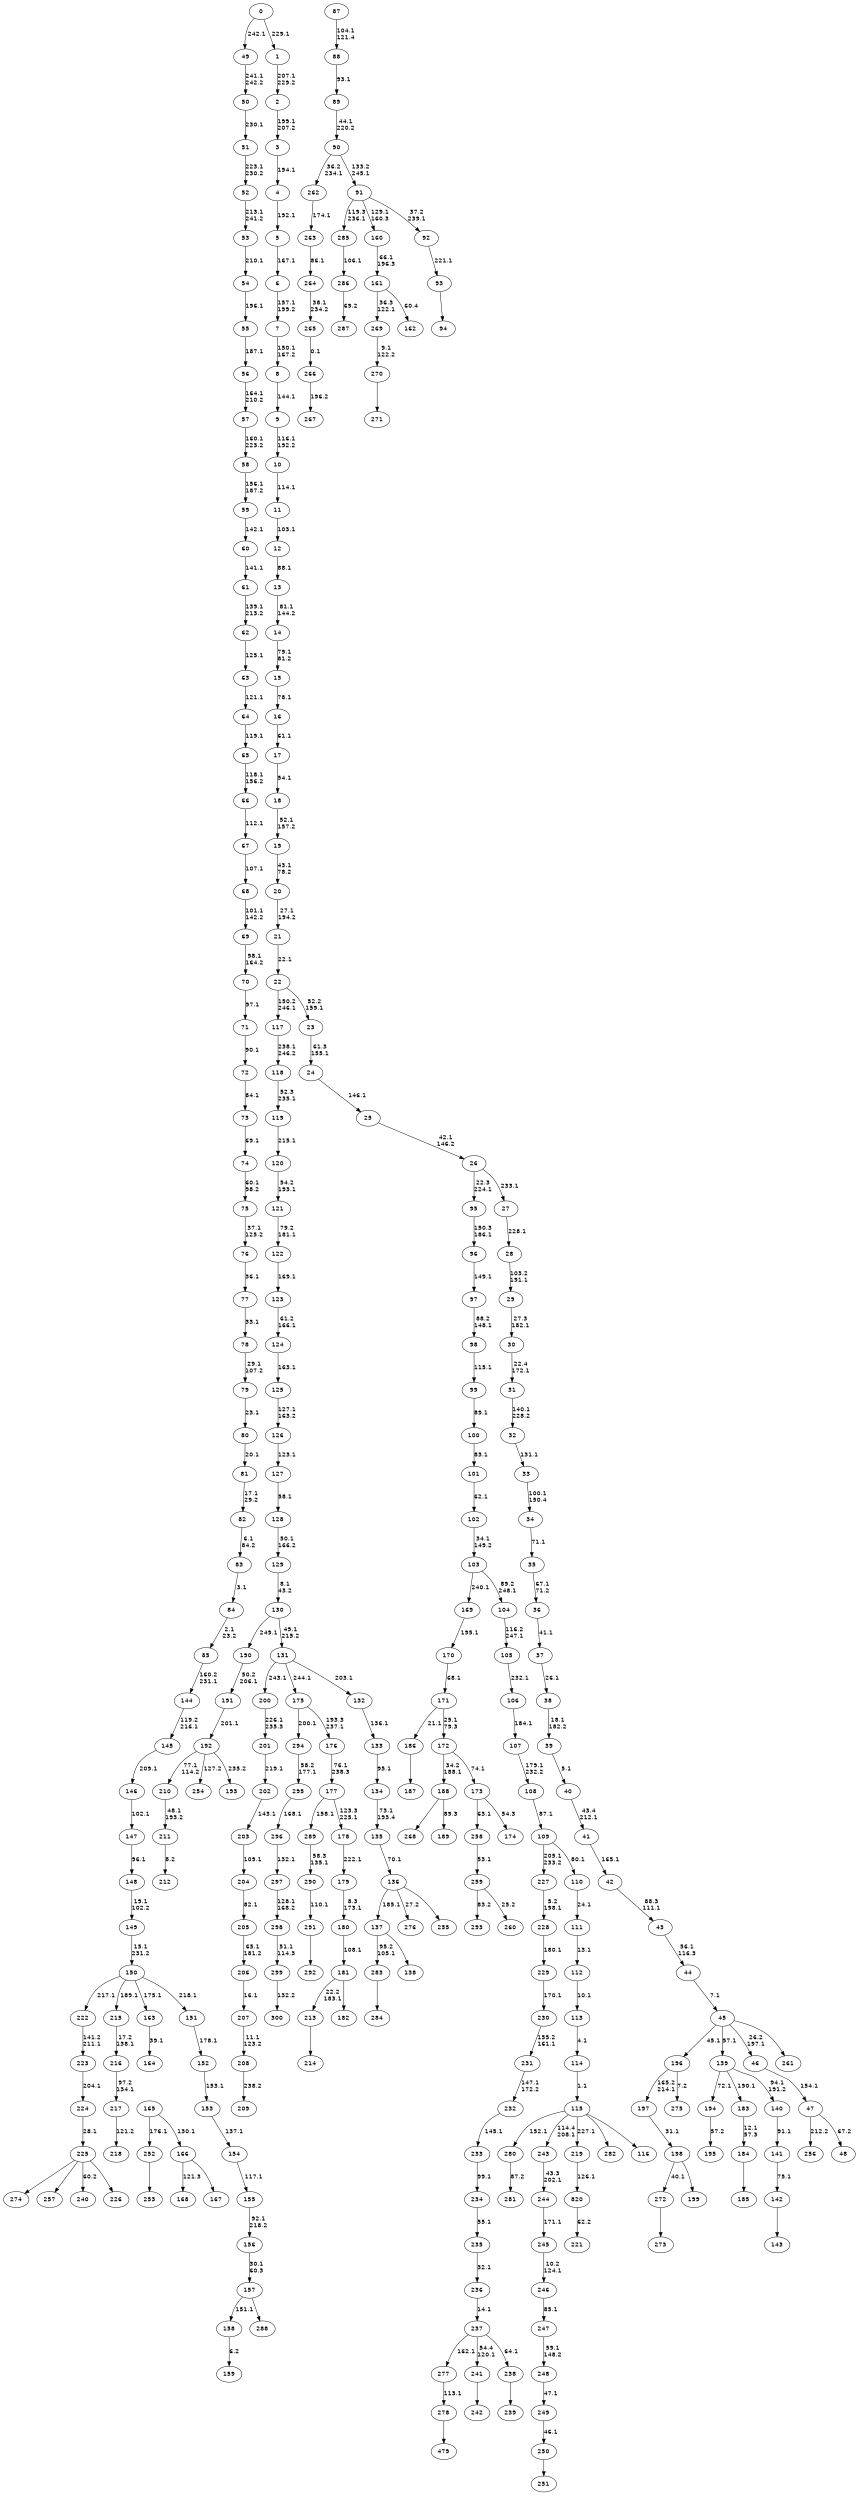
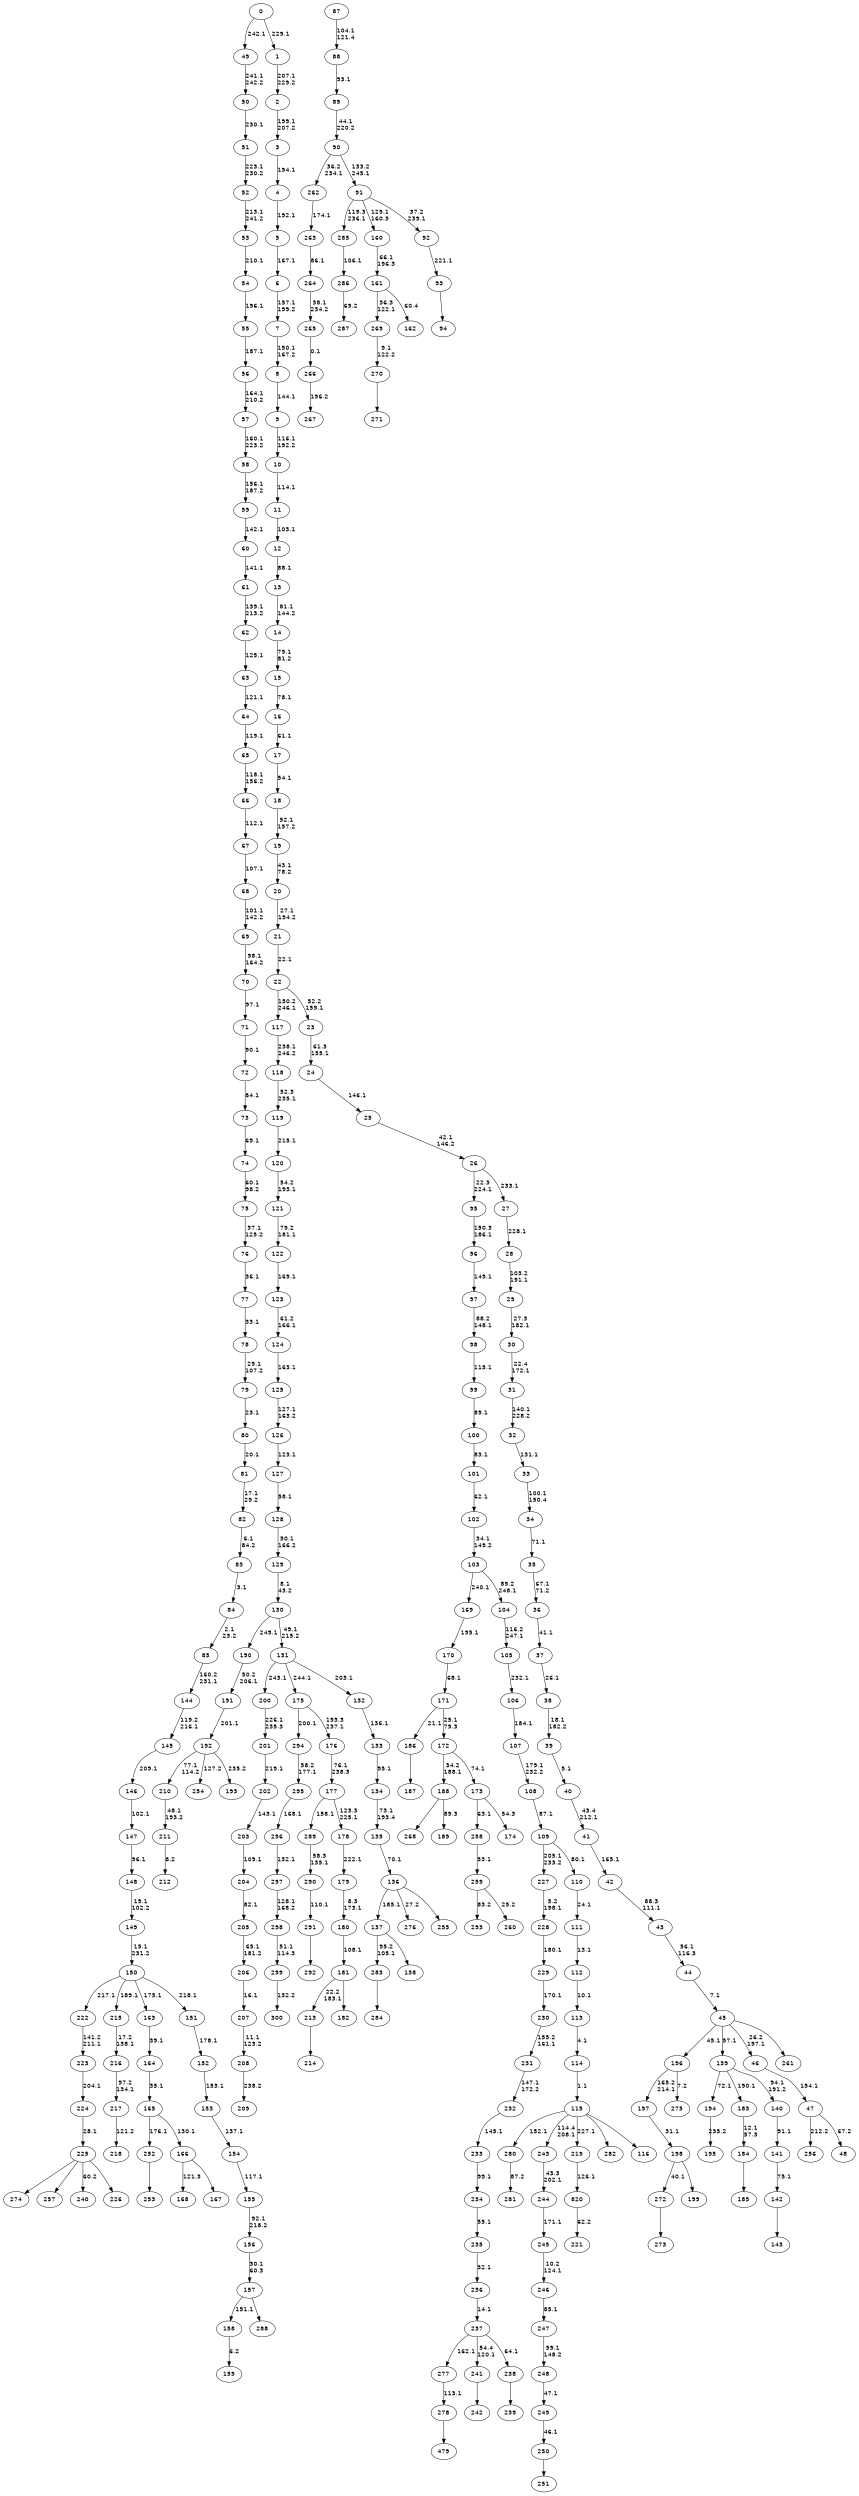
edge "164" -> "165": added, label "35,1"
edge "194" -> "195": label "57,2" -> "235,2"
